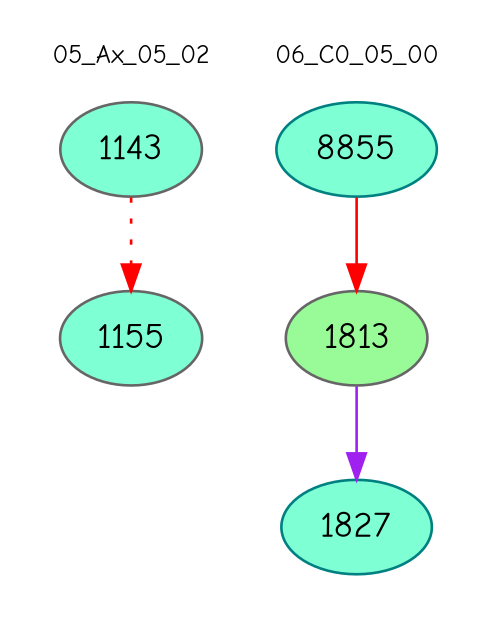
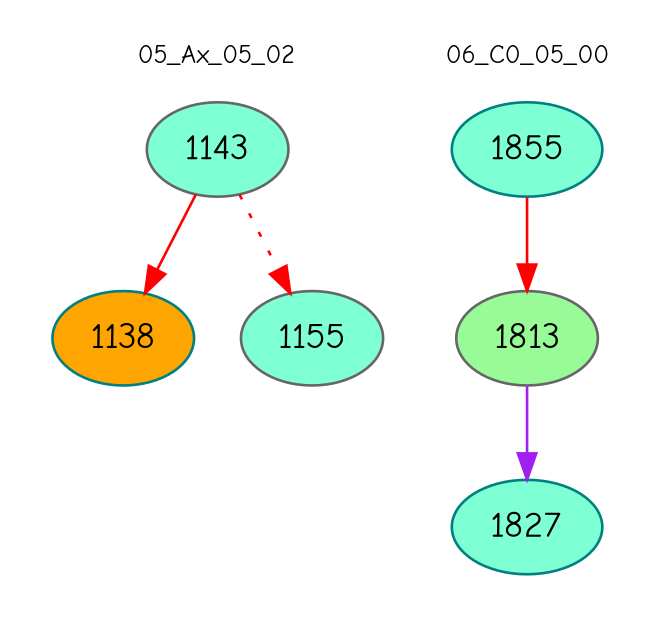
node "8855": label "8855" -> "1855"
node "1138": added
